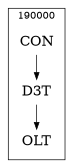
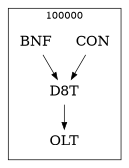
cluster "190000": label "190000" -> "100000"
node "BNF": added
node "D3T": label "D3T" -> "D8T"
